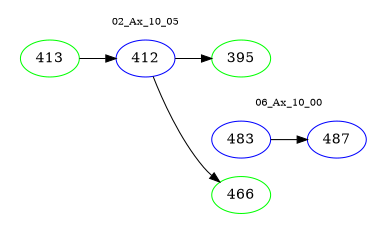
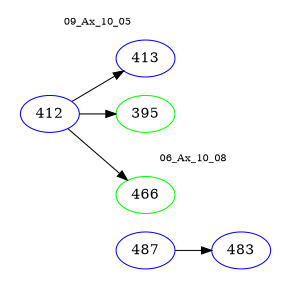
cluster "02_Ax_10_05": label "02_Ax_10_05" -> "09_Ax_10_05"
node "413": color green -> blue
edge "413" -> "412": reversed
cluster "06_Ax_10_00": label "06_Ax_10_00" -> "06_Ax_10_08"
edge "483" -> "487": reversed
